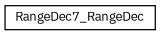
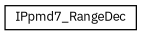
node "RangeDec7_RangeDec": label "RangeDec7_RangeDec" -> "IPpmd7_RangeDec"
